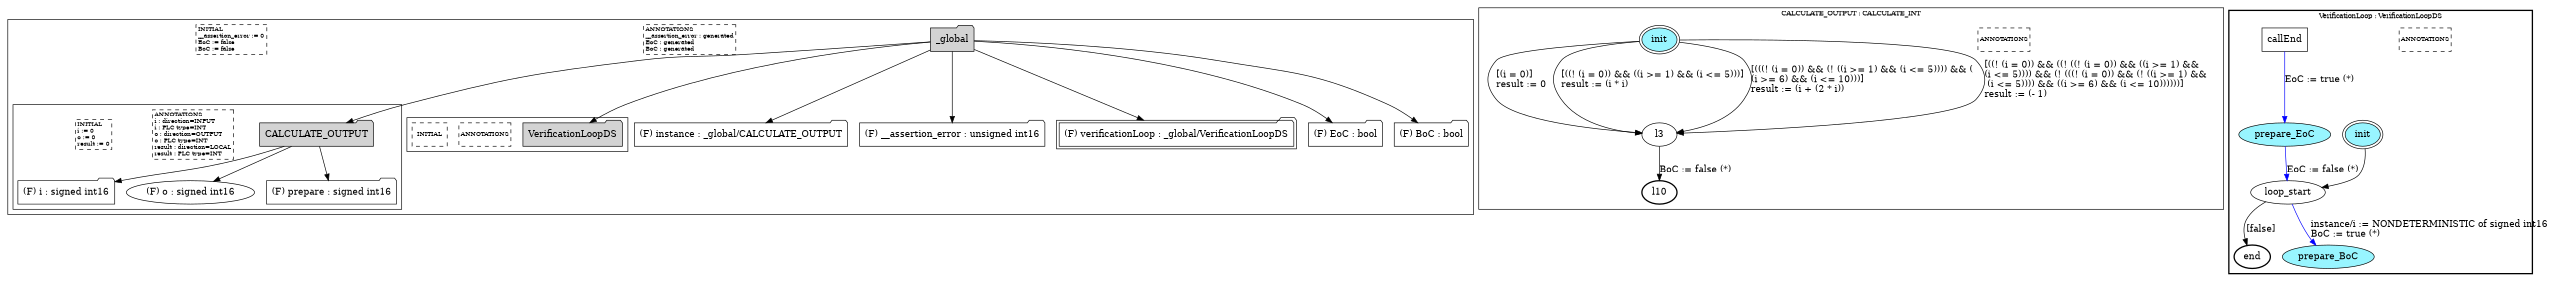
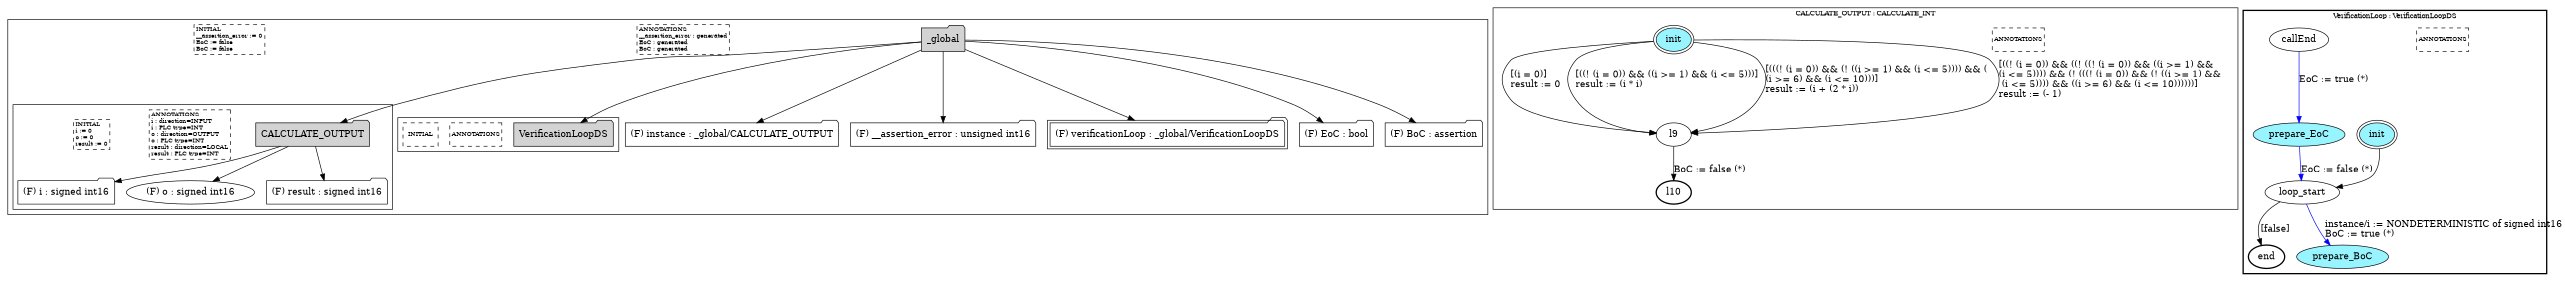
node "callEnd": shape box -> ellipse
node "(F) BoC : bool": label "(F) BoC : bool" -> "(F) BoC : assertion"
node "l3": label "l3" -> "l9"
node "(F) prepare : signed int16": label "(F) prepare : signed int16" -> "(F) result : signed int16"
